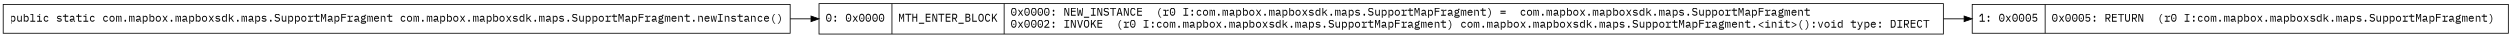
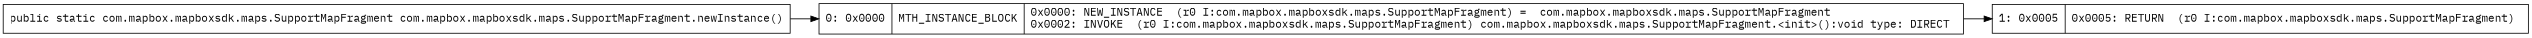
node "0: 0x0000": text "MTH_ENTER_BLOCK" -> "MTH_INSTANCE_BLOCK"
